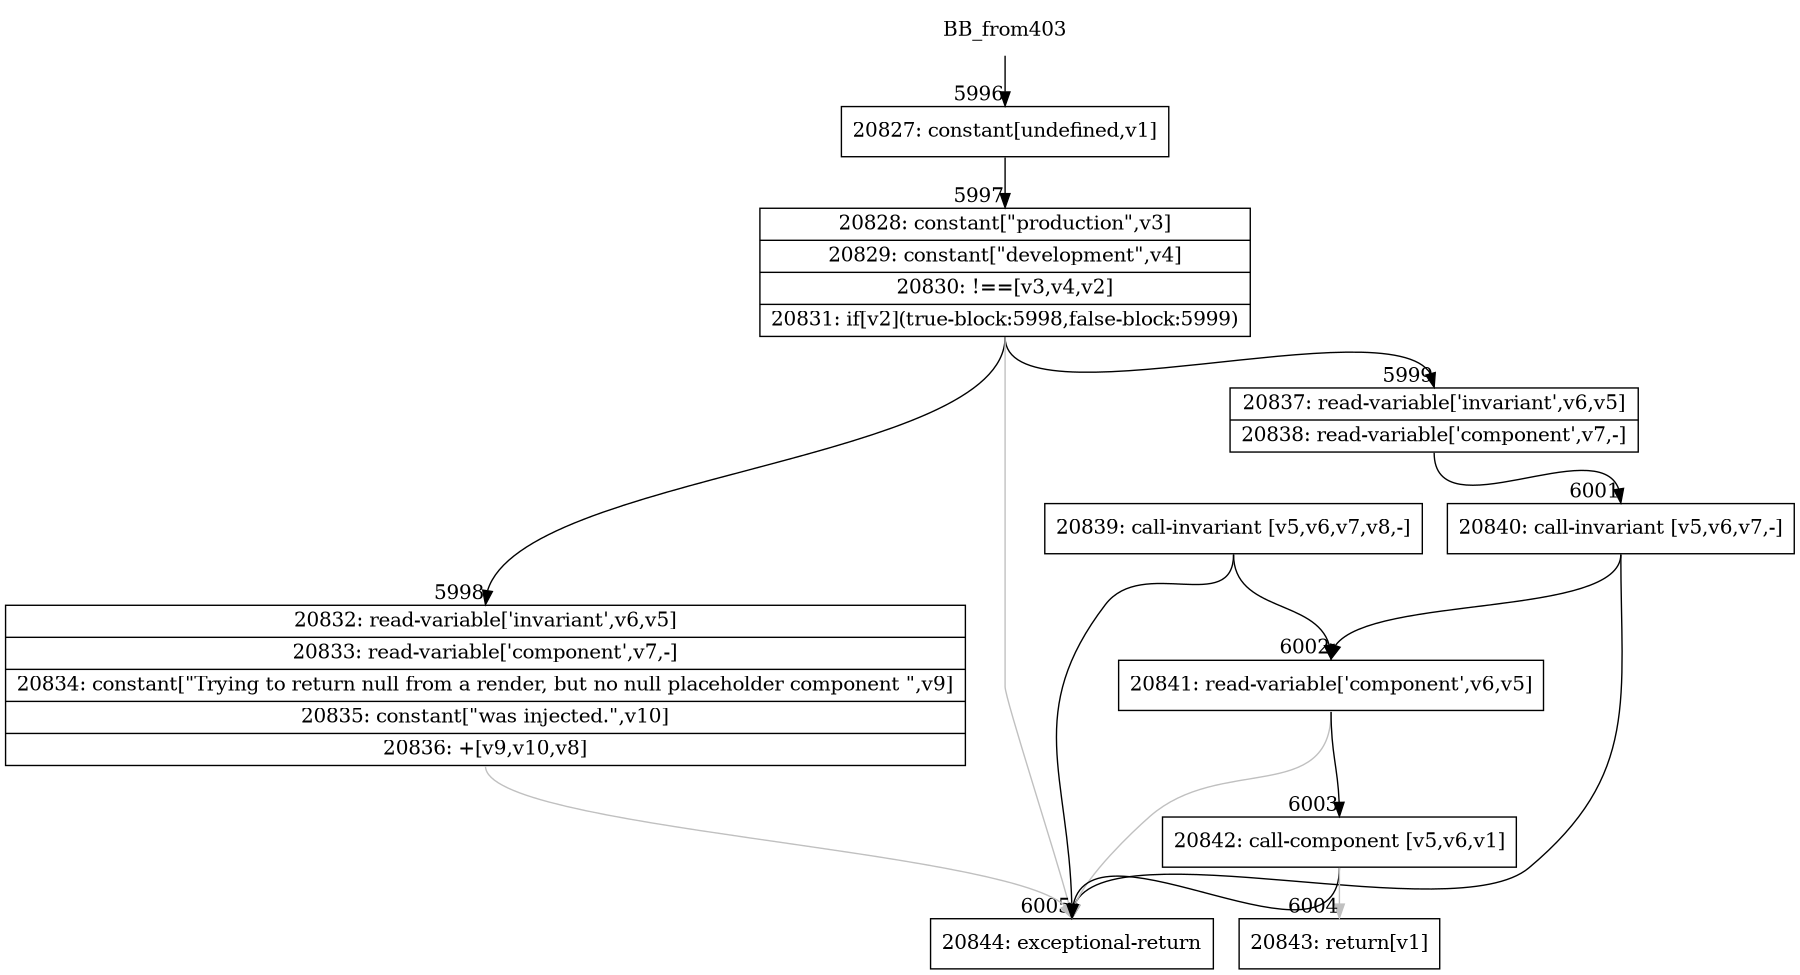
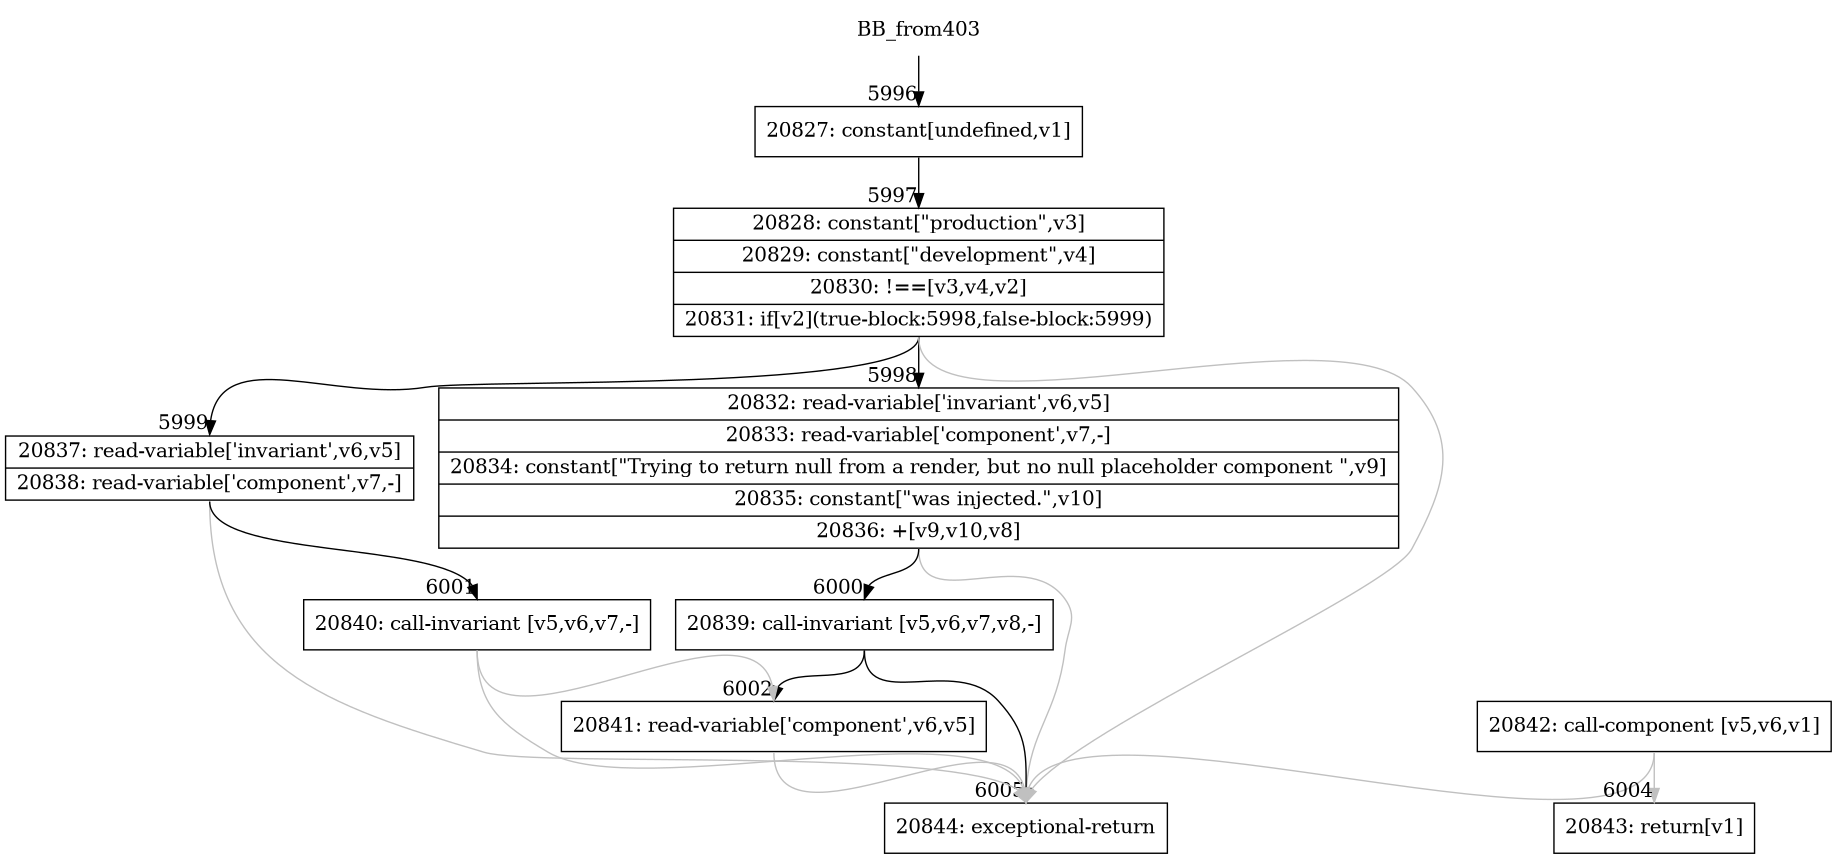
edge "20832: read-variable['invariant',v6,v5]" -> "20839: call-invariant [v5,v6,v7,v8,-]": added
edge "20840: call-invariant [v5,v6,v7,-]" -> "20841: read-variable['component',v6,v5]": color black -> gray
edge "20837: read-variable['invariant',v6,v5]" -> "20844: exceptional-return": added
edge "20841: read-variable['component',v6,v5]" -> "20842: call-component [v5,v6,v1]": removed
edge "20840: call-invariant [v5,v6,v7,-]" -> "20844: exceptional-return": color black -> gray
edge "20842: call-component [v5,v6,v1]" -> "20844: exceptional-return": color black -> gray
